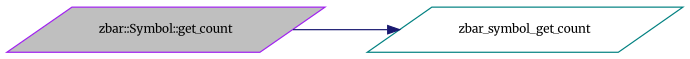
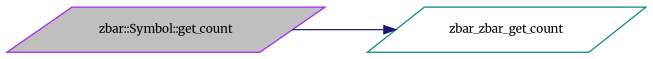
node "zbar_symbol_get_count": label "zbar_symbol_get_count" -> "zbar_zbar_get_count"
